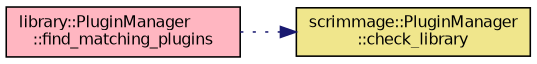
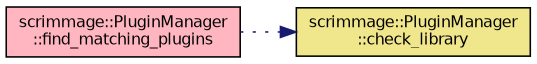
node "library::PluginManager ::find_matching_plugins": label "library::PluginManager ::find_matching_plugins" -> "scrimmage::PluginManager ::find_matching_plugins"
